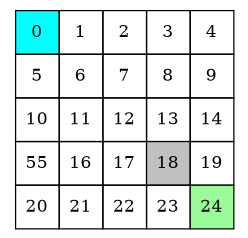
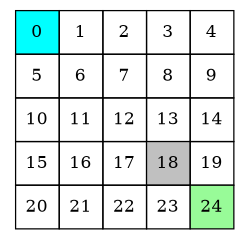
node "0": text "55" -> "15"
